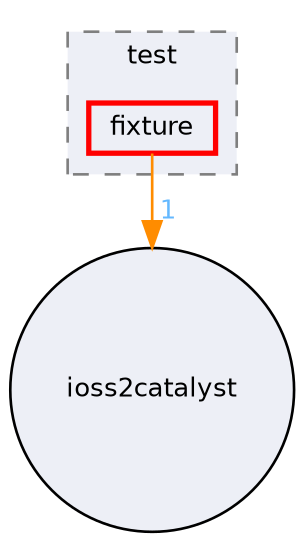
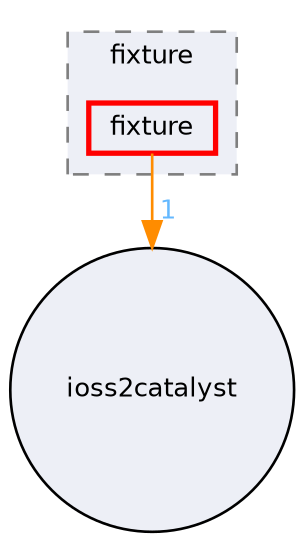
cluster "test": label "test" -> "fixture"
